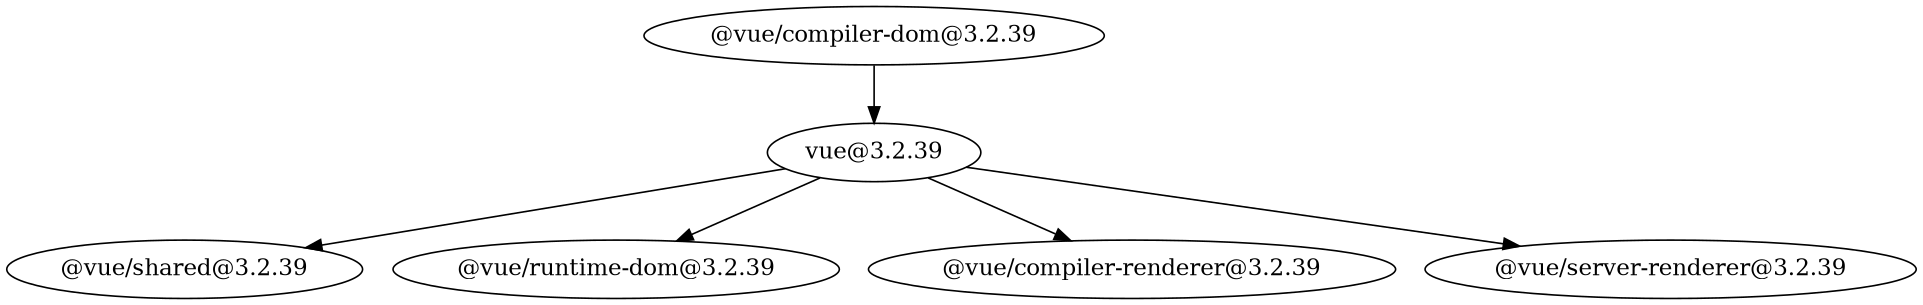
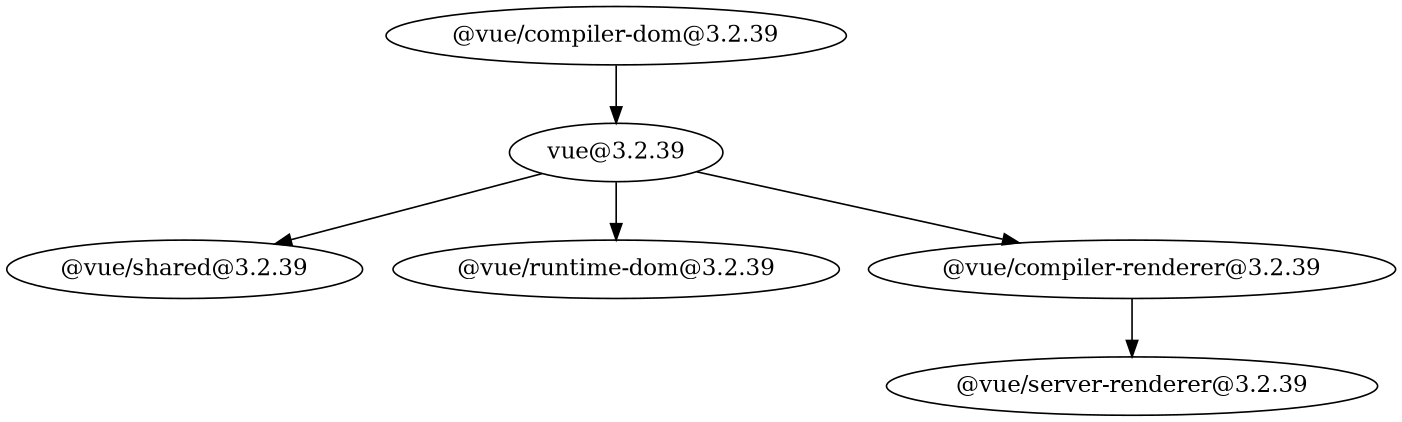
edge "vue@3.2.39" -> "@vue/server-renderer@3.2.39": now "@vue/compiler-renderer@3.2.39" -> "@vue/server-renderer@3.2.39"
